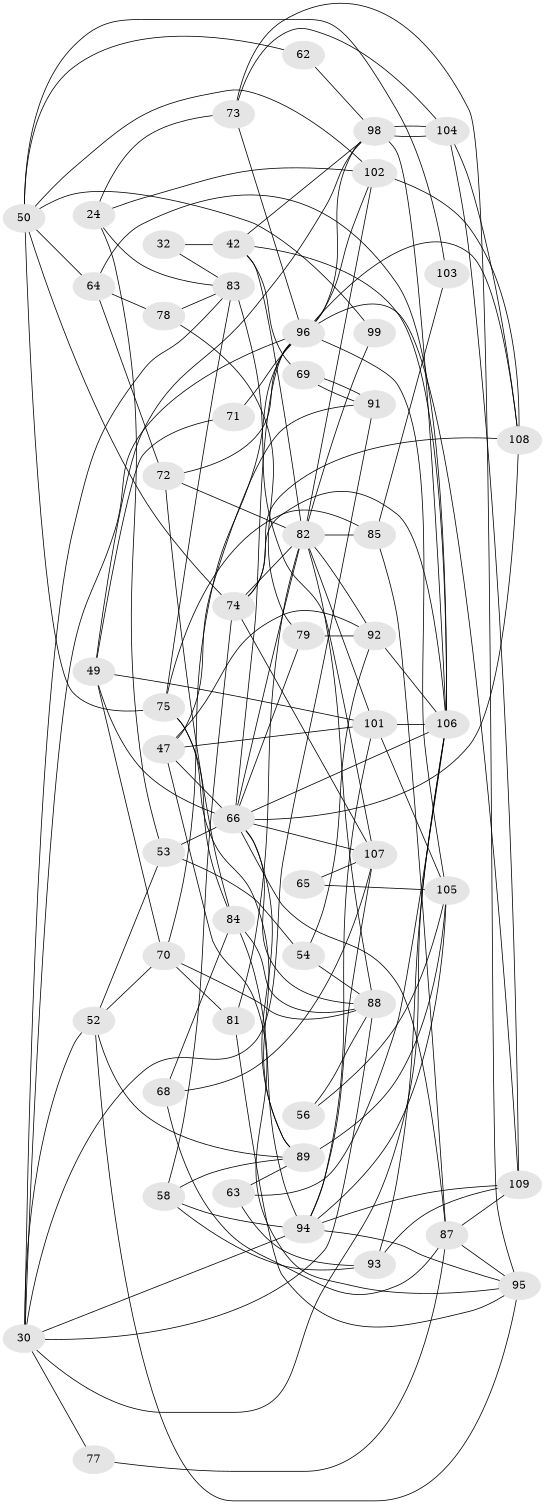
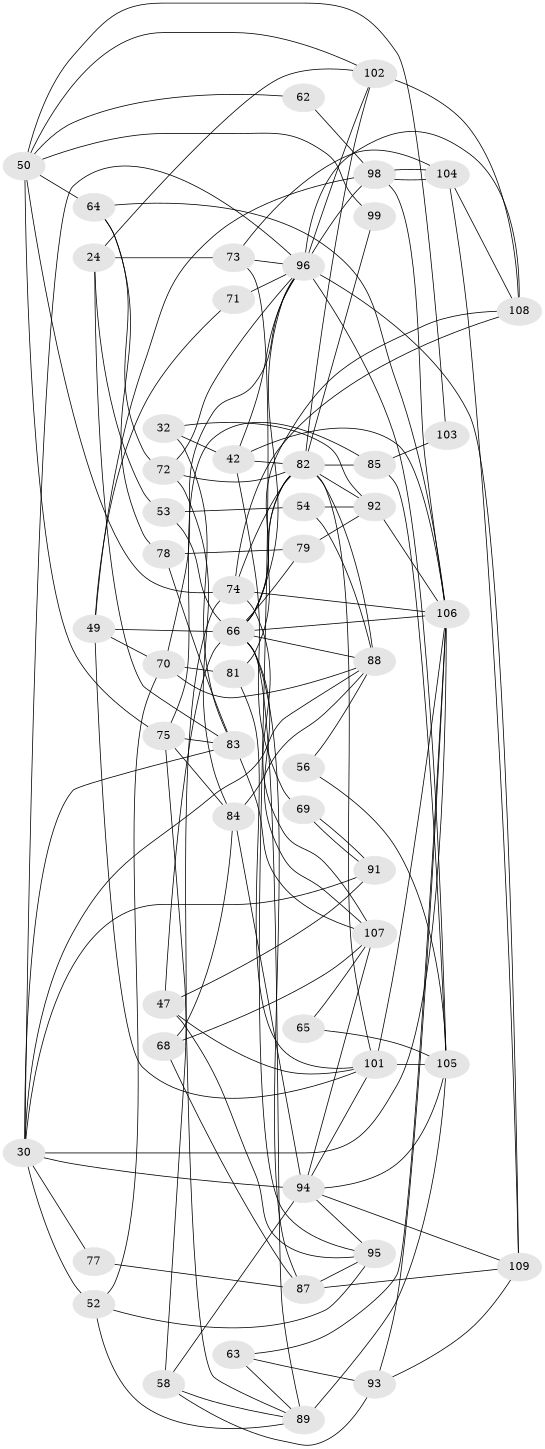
edge "98" -- "42": now "96" -- "42"
edge "92" -- "47": now "92" -- "32"
edge "85" -- "87": now "85" -- "105"
edge "53" -- "52": removed
edge "81" -- "95": now "81" -- "101"
